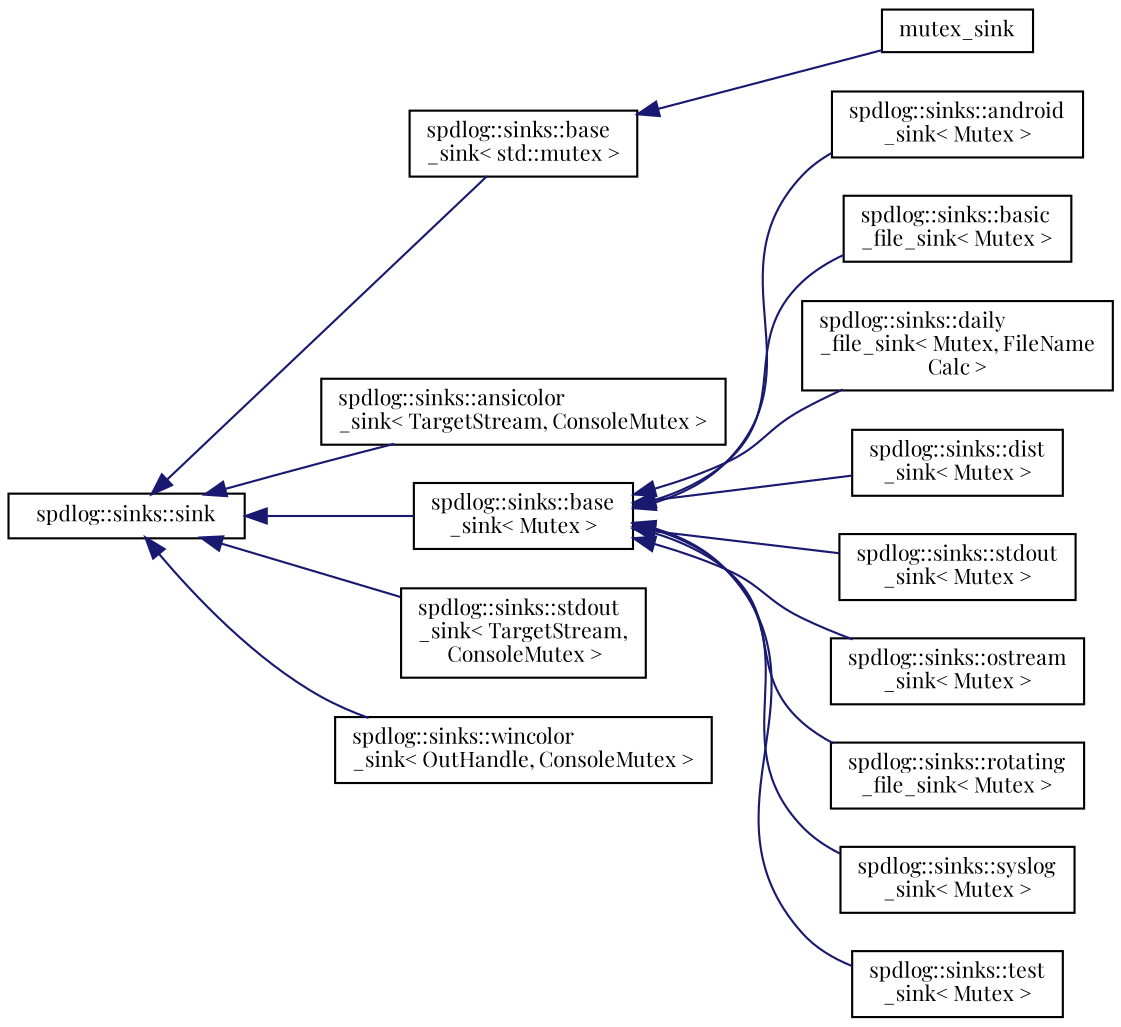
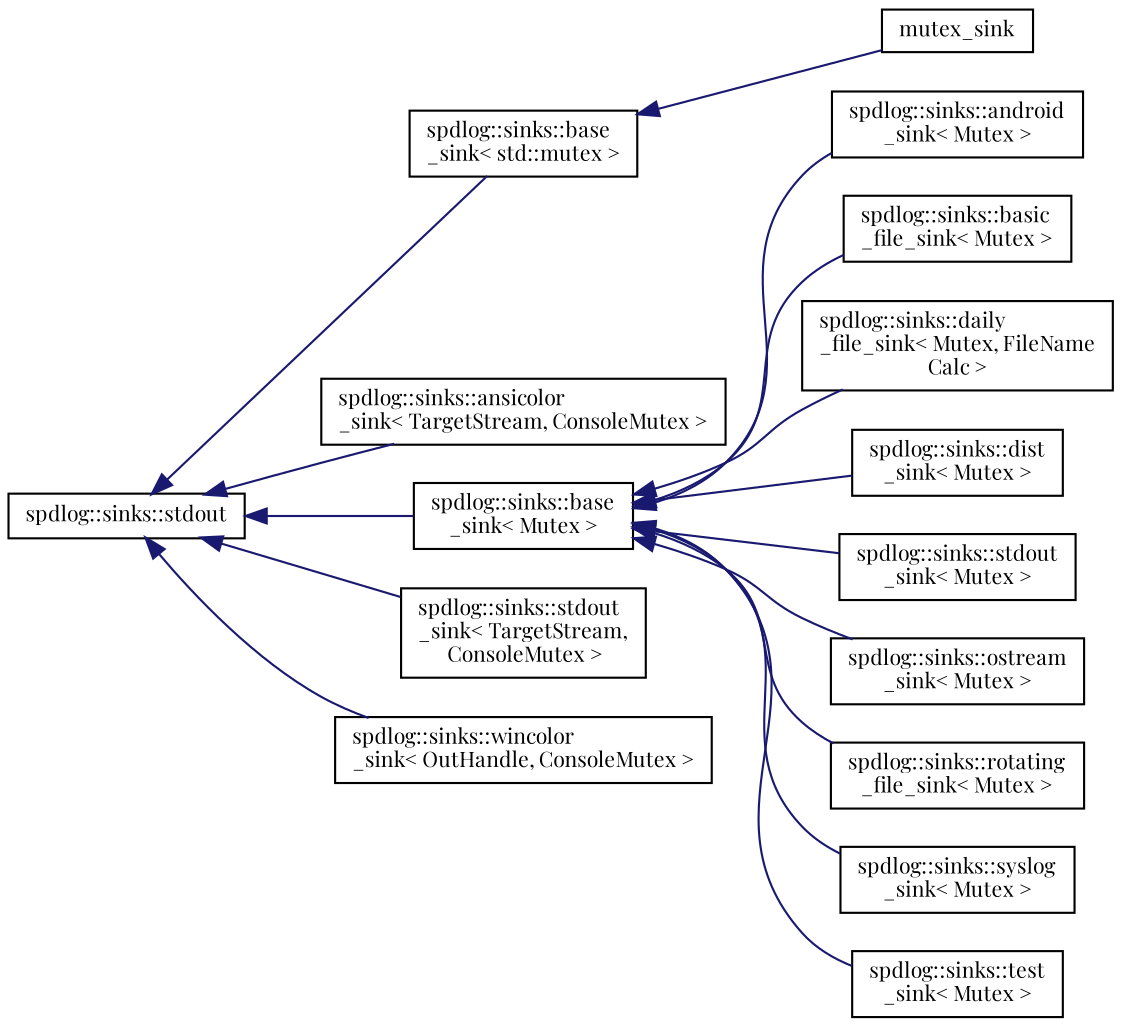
node "spdlog::sinks::sink": label "spdlog::sinks::sink" -> "spdlog::sinks::stdout"
